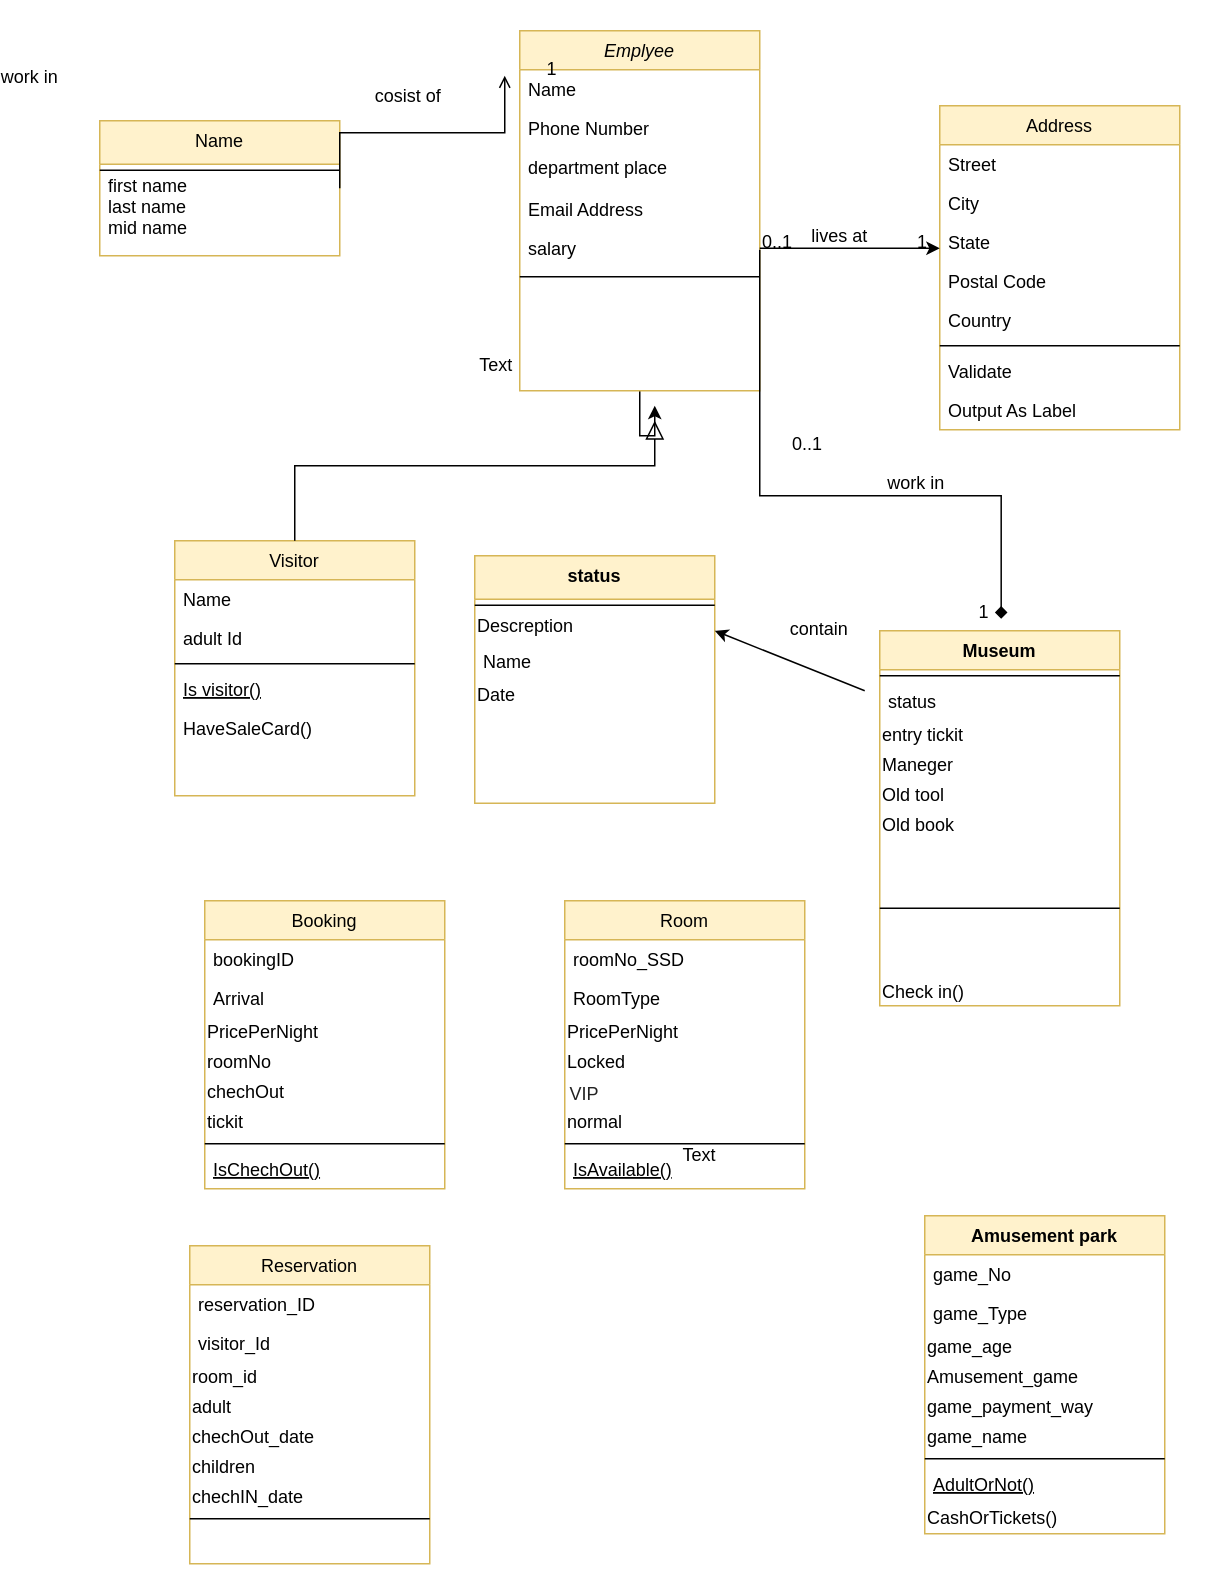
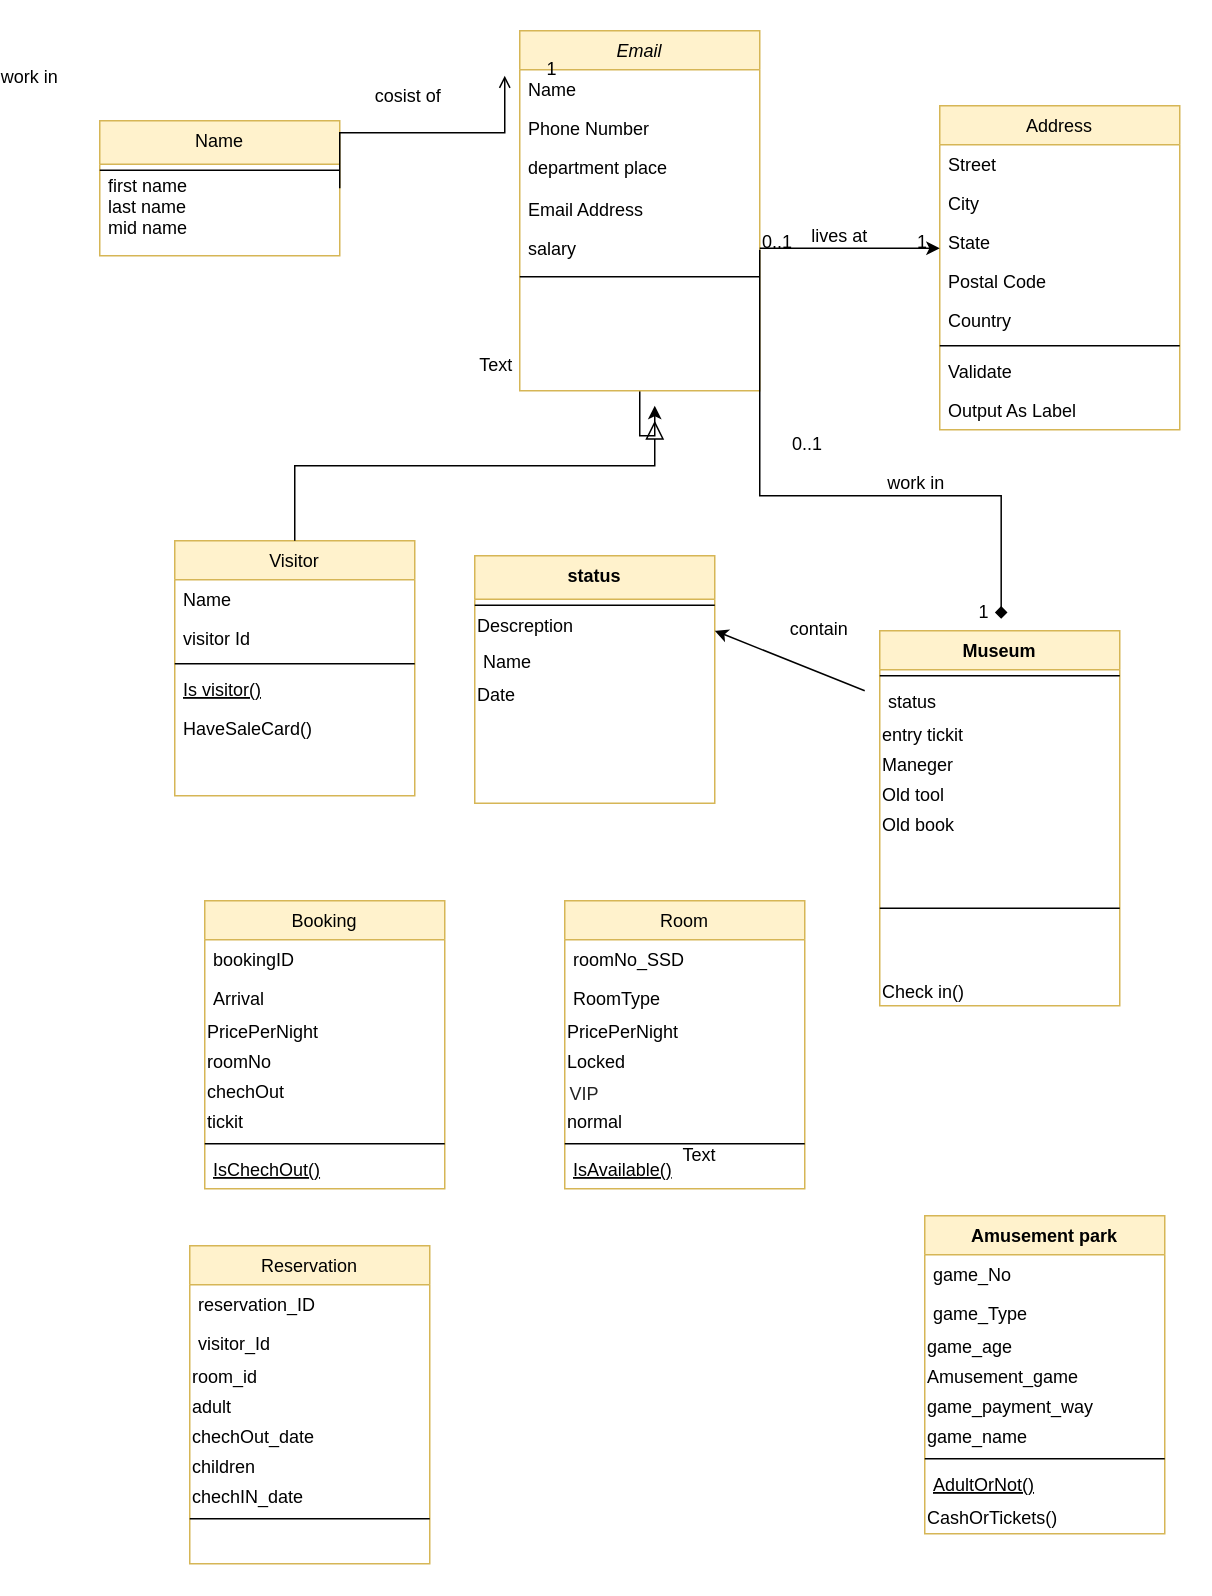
node "Emplyee": label "Emplyee" -> "Email"
node "adult Id": label "adult Id" -> "visitor Id"
